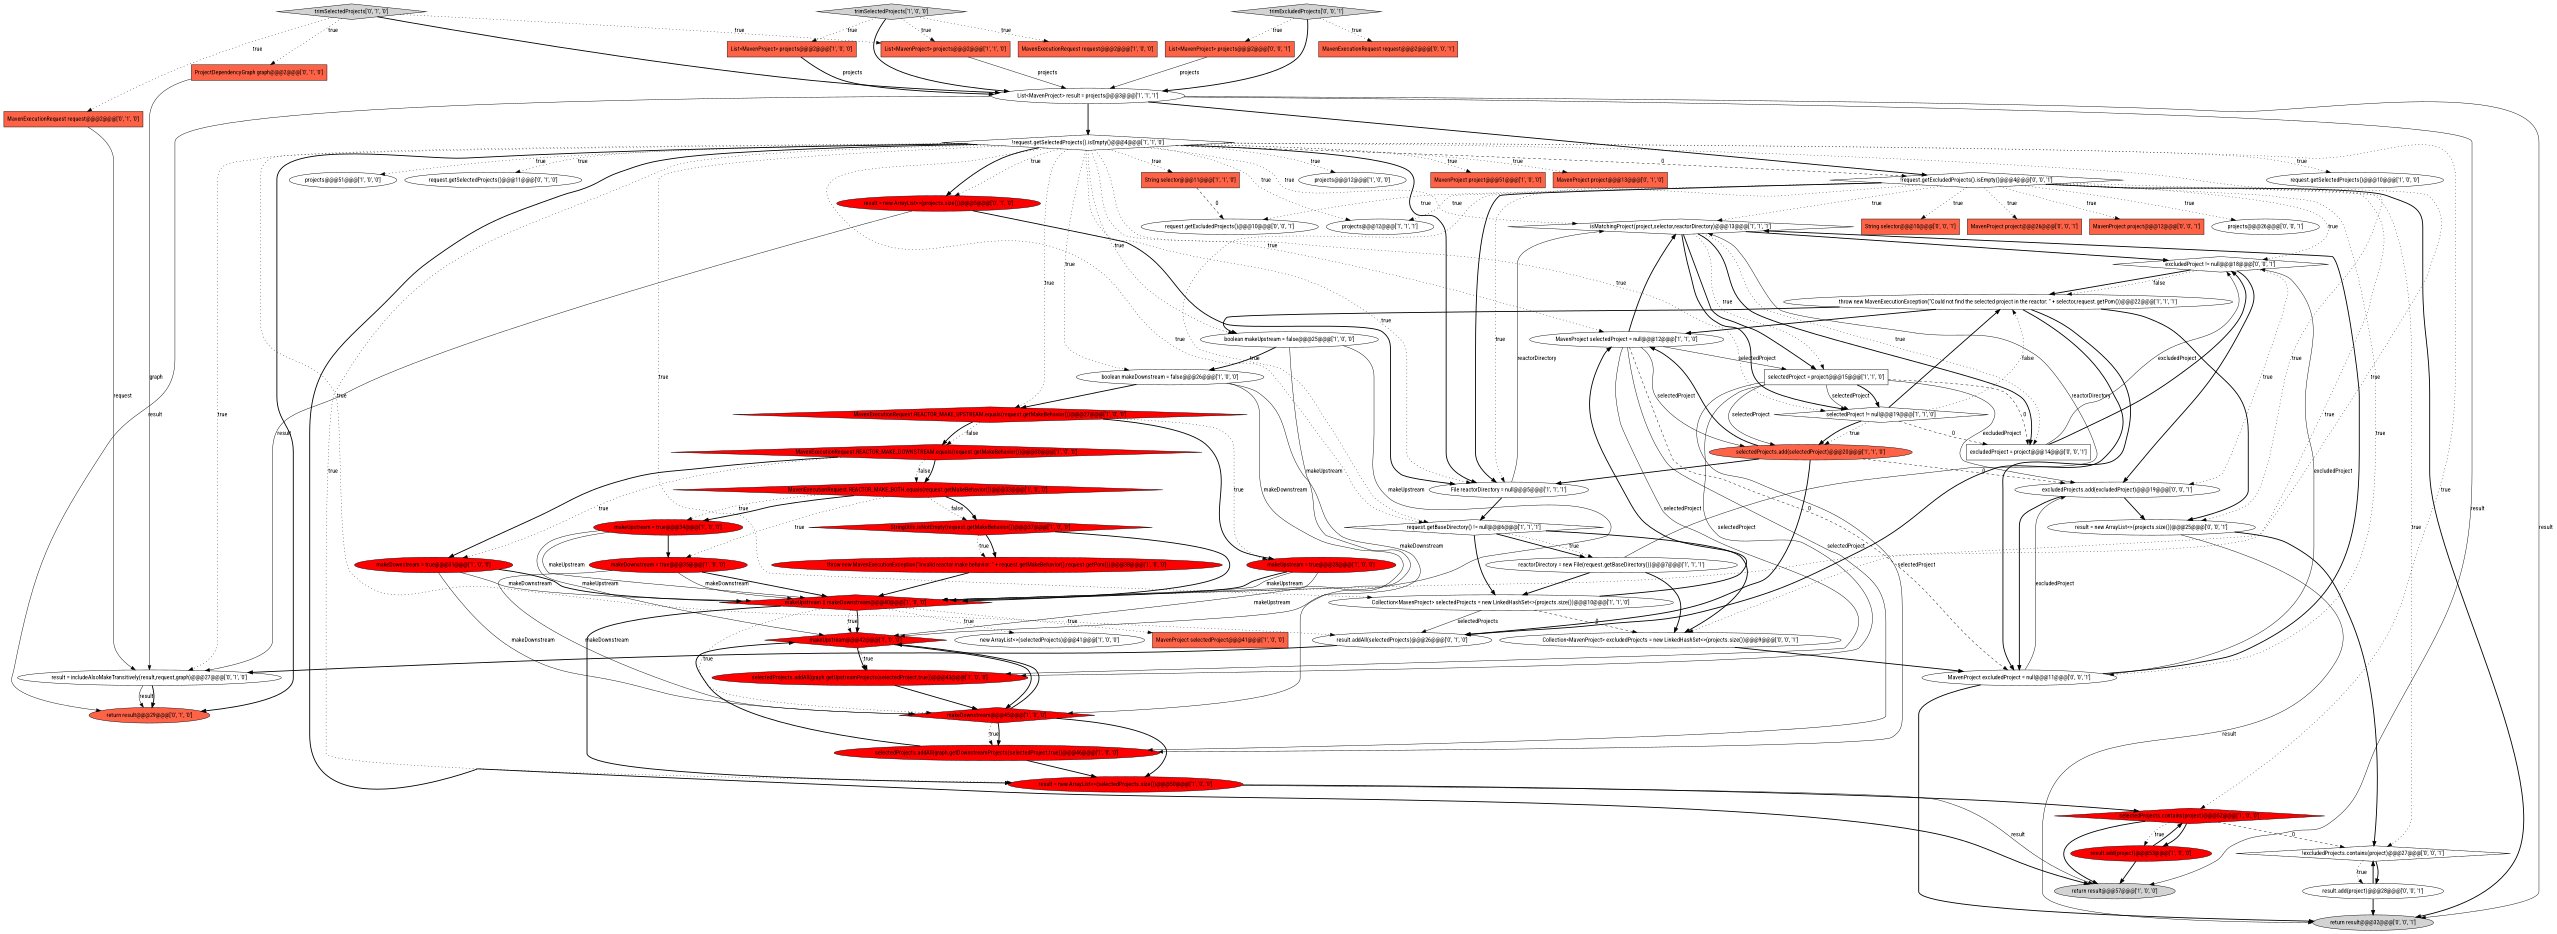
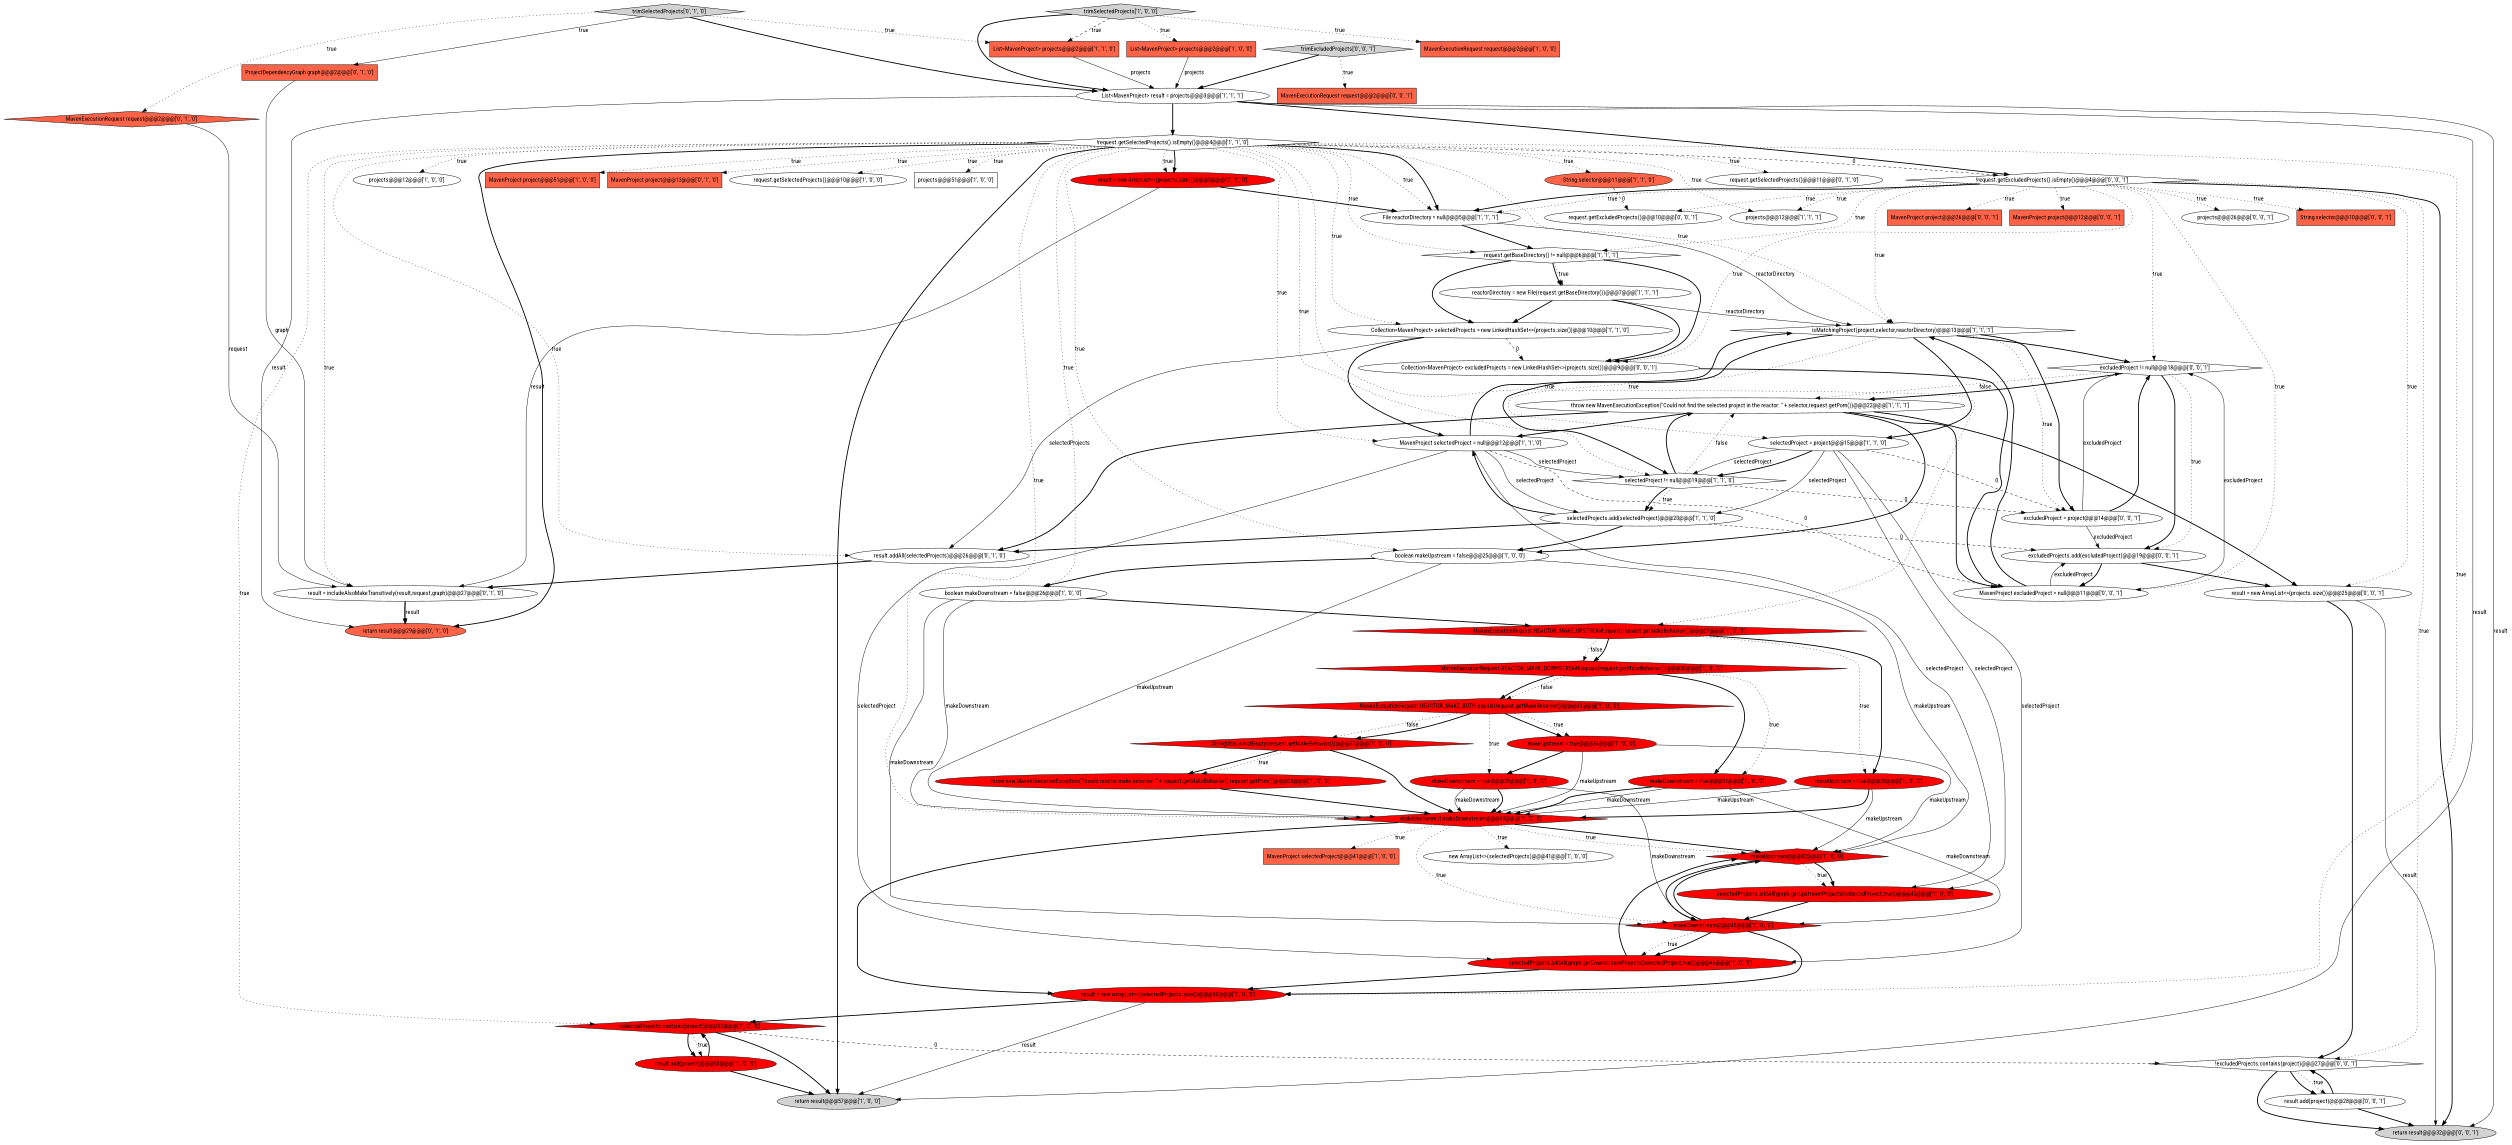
edge "trimSelectedProjects['1', '0', '0']" -> "List<MavenProject> projects@@@2@@@['1', '1', '0']": style dotted -> dashed
edge "trimSelectedProjects['0', '1', '0']" -> "ProjectDependencyGraph graph@@@2@@@['0', '1', '0']": style dotted -> solid
node "List<MavenProject> projects@@@2@@@['0', '0', '1']": removed
edge "List<MavenProject> projects@@@2@@@['1', '0', '0']" -> "List<MavenProject> result = projects@@@3@@@['1', '1', '1']": style bold -> solid
node "MavenExecutionRequest request@@@2@@@['0', '1', '0']": shape box -> diamond
node "projects@@@51@@@['1', '0', '0']": shape ellipse -> box
node "String selector@@@11@@@['1', '1', '0']": shape box -> ellipse
edge "MavenProject selectedProject = null@@@12@@@['1', '1', '0']" -> "selectedProject = project@@@15@@@['1', '1', '0']": now "MavenProject selectedProject = null@@@12@@@['1', '1', '0']" -> "selectedProject != null@@@19@@@['1', '1', '0']"
node "selectedProject = project@@@15@@@['1', '1', '0']": shape box -> ellipse
edge "selectedProject = project@@@15@@@['1', '1', '0']" -> "excludedProjects.add(excludedProject)@@@19@@@['0', '0', '1']": now "excludedProject = project@@@14@@@['0', '0', '1']" -> "excludedProjects.add(excludedProject)@@@19@@@['0', '0', '1']"
node "selectedProjects.add(selectedProject)@@@20@@@['1', '1', '0']": fillcolor tomato -> white
node "excludedProject = project@@@14@@@['0', '0', '1']": shape box -> ellipse
edge "selectedProjects.add(selectedProject)@@@20@@@['1', '1', '0']" -> "File reactorDirectory = null@@@5@@@['1', '1', '1']": now "selectedProjects.add(selectedProject)@@@20@@@['1', '1', '0']" -> "boolean makeUpstream = false@@@25@@@['1', '0', '0']"
edge "MavenProject excludedProject = null@@@11@@@['0', '0', '1']" -> "return result@@@32@@@['0', '0', '1']": now "!excludedProjects.contains(project)@@@27@@@['0', '0', '1']" -> "return result@@@32@@@['0', '0', '1']"
